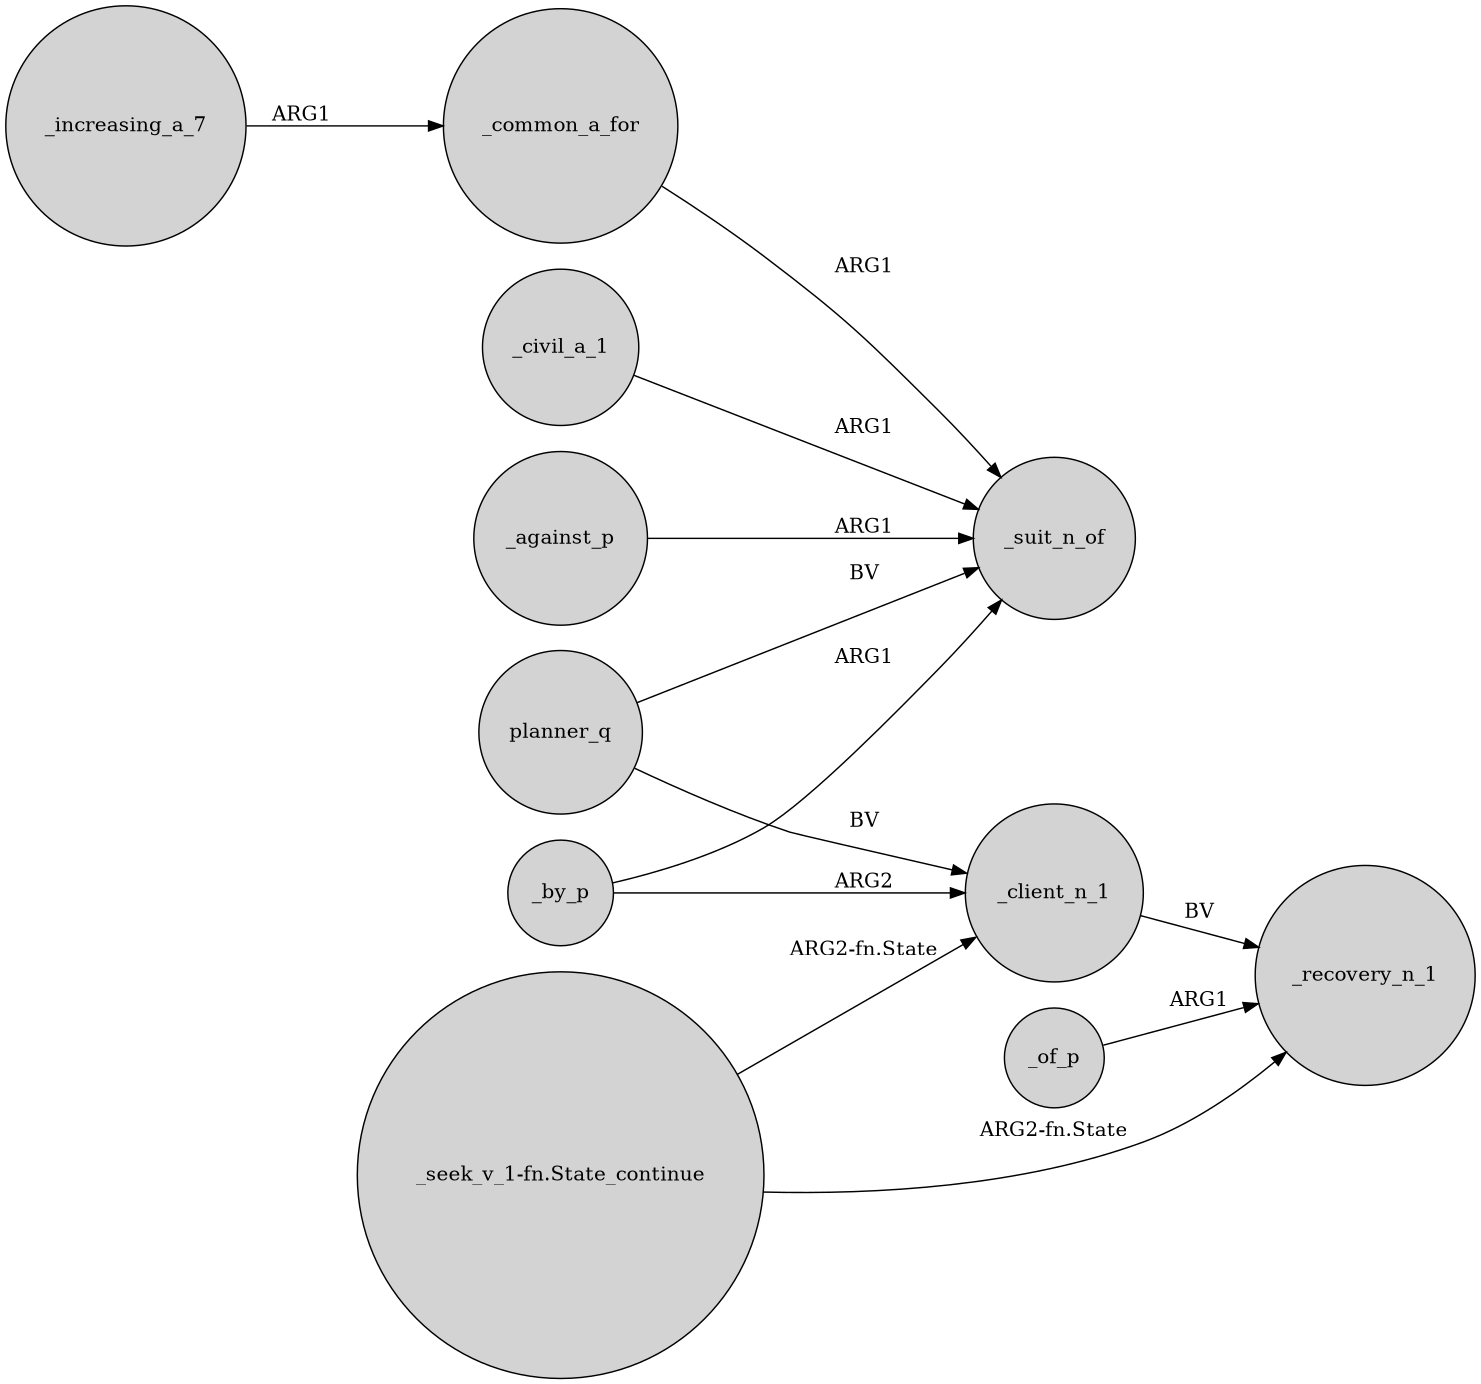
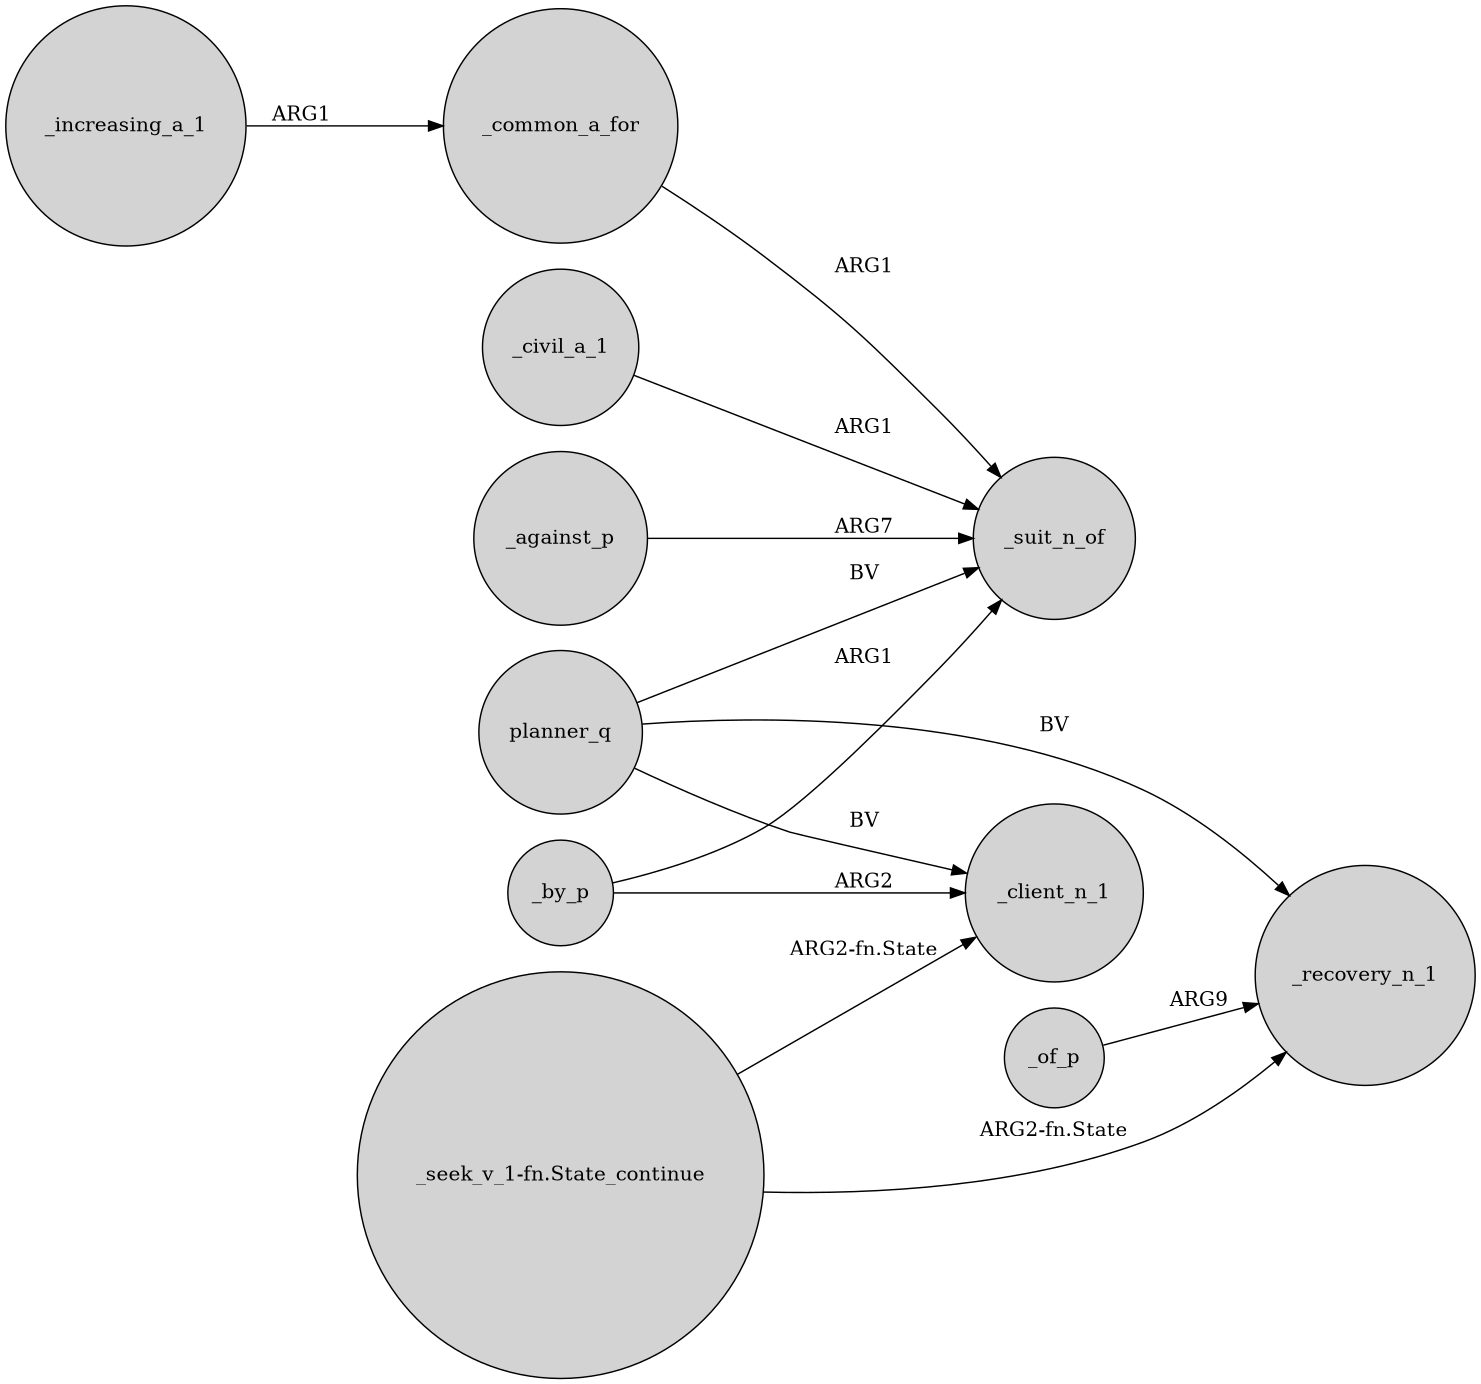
node "_increasing_a_7": label "_increasing_a_7" -> "_increasing_a_1"
edge "_against_p" -> "_suit_n_of": label "ARG1" -> "ARG7"
edge "_client_n_1" -> "_recovery_n_1": now "planner_q" -> "_recovery_n_1"
edge "_of_p" -> "_recovery_n_1": label "ARG1" -> "ARG9"
